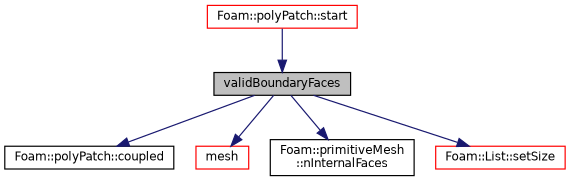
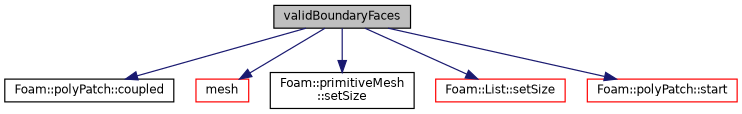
edge "Foam::polyPatch::start" -> "validBoundaryFaces": reversed
node "Foam::primitiveMesh ::nInternalFaces": label "Foam::primitiveMesh ::nInternalFaces" -> "Foam::primitiveMesh ::setSize"
